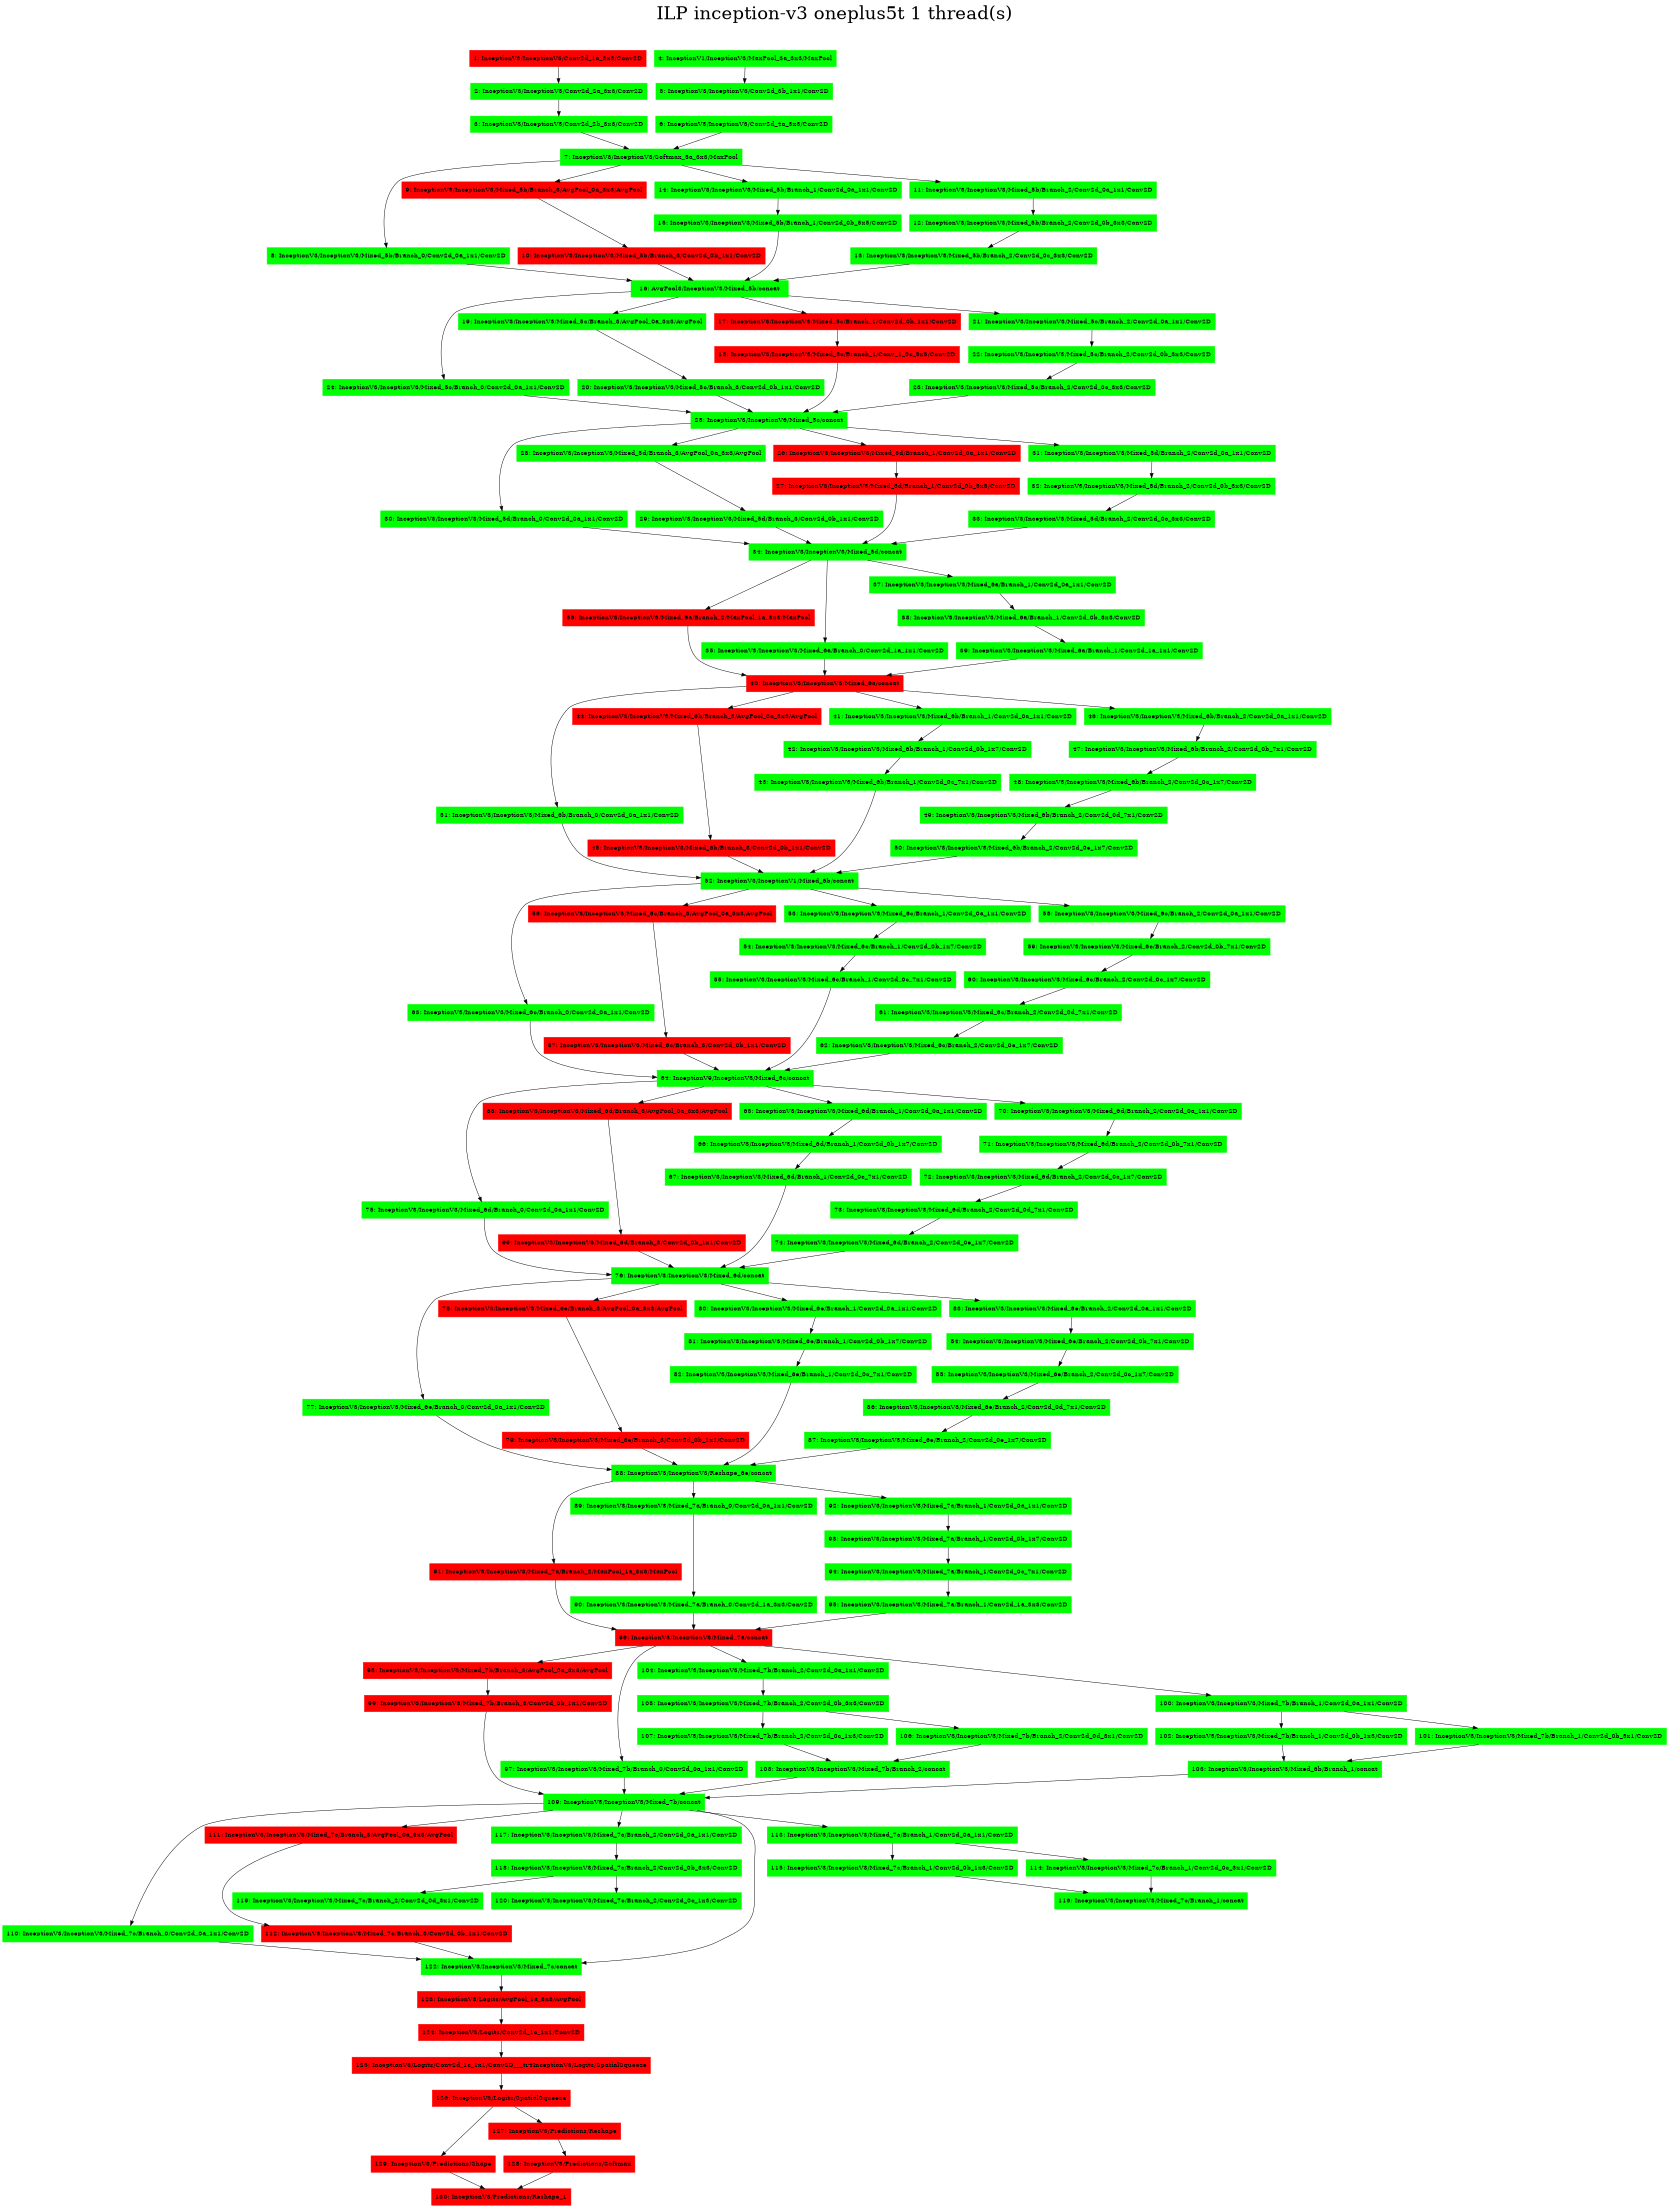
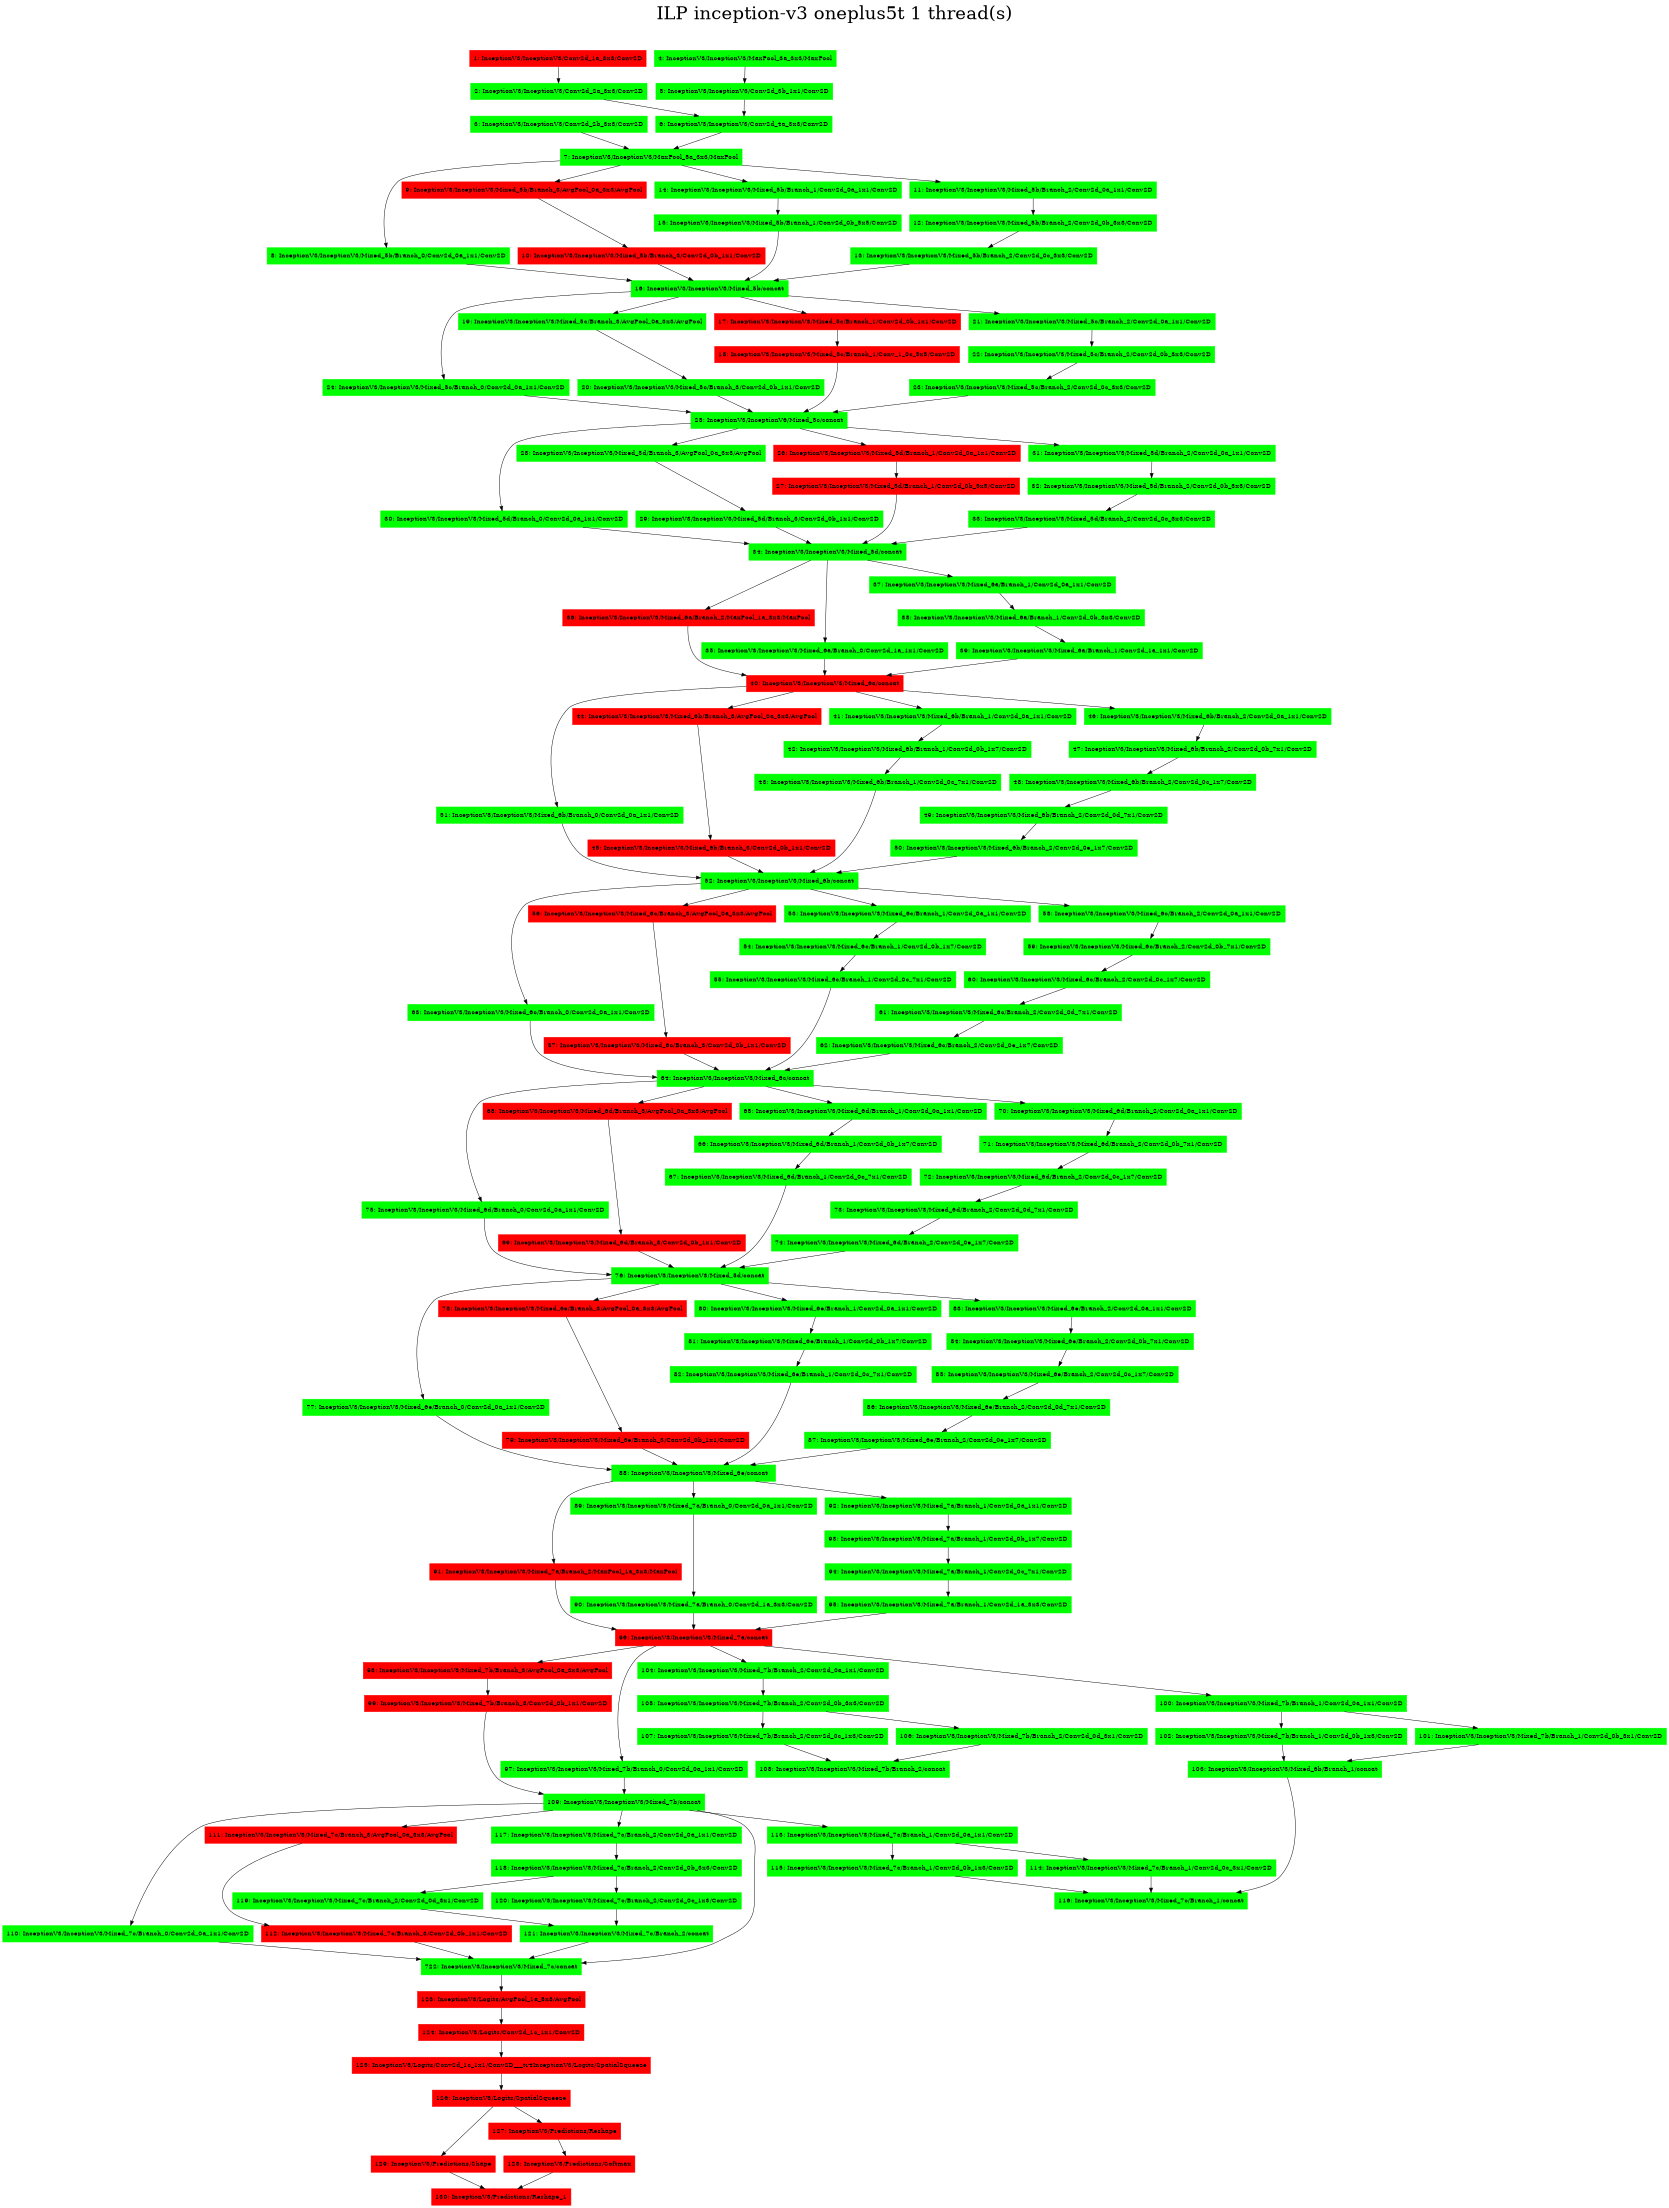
node "4: InceptionV1/InceptionV3/MaxPool_3a_3x3/MaxPool": label "4: InceptionV1/InceptionV3/MaxPool_3a_3x3/MaxPool" -> "4: InceptionV3/InceptionV3/MaxPool_3a_3x3/MaxPool"
edge "2: InceptionV3/InceptionV3/Conv2d_2a_3x3/Conv2D" -> "3: InceptionV3/InceptionV3/Conv2d_2b_3x3/Conv2D": now "2: InceptionV3/InceptionV3/Conv2d_2a_3x3/Conv2D" -> "6: InceptionV3/InceptionV3/Conv2d_4a_3x3/Conv2D"
edge "5: InceptionV3/InceptionV3/Conv2d_3b_1x1/Conv2D" -> "6: InceptionV3/InceptionV3/Conv2d_4a_3x3/Conv2D": added
node "7: InceptionV3/InceptionV3/Softmax_5a_3x3/MaxPool": label "7: InceptionV3/InceptionV3/Softmax_5a_3x3/MaxPool" -> "7: InceptionV3/InceptionV3/MaxPool_5a_3x3/MaxPool"
node "16: AvgPool3/InceptionV3/Mixed_5b/concat": label "16: AvgPool3/InceptionV3/Mixed_5b/concat" -> "16: InceptionV3/InceptionV3/Mixed_5b/concat"
node "52: InceptionV3/InceptionV1/Mixed_6b/concat": label "52: InceptionV3/InceptionV1/Mixed_6b/concat" -> "52: InceptionV3/InceptionV3/Mixed_6b/concat"
node "64: InceptionV9/InceptionV3/Mixed_6c/concat": label "64: InceptionV9/InceptionV3/Mixed_6c/concat" -> "64: InceptionV3/InceptionV3/Mixed_6c/concat"
node "76: InceptionV3/InceptionV3/Mixed_6d/concat": label "76: InceptionV3/InceptionV3/Mixed_6d/concat" -> "76: InceptionV3/InceptionV3/Mixed_5d/concat"
node "88: InceptionV3/InceptionV3/Reshape_6e/concat": label "88: InceptionV3/InceptionV3/Reshape_6e/concat" -> "88: InceptionV3/InceptionV3/Mixed_6e/concat"
edge "108: InceptionV3/InceptionV3/Mixed_7b/Branch_2/concat" -> "109: InceptionV3/InceptionV3/Mixed_7b/concat": removed
edge "103: InceptionV3/InceptionV3/Mixed_6b/Branch_1/concat" -> "109: InceptionV3/InceptionV3/Mixed_7b/concat": now "103: InceptionV3/InceptionV3/Mixed_6b/Branch_1/concat" -> "116: InceptionV3/InceptionV3/Mixed_7c/Branch_1/concat"
node "121: InceptionV3/InceptionV3/Mixed_7c/Branch_2/concat": added
node "122: InceptionV3/InceptionV3/Mixed_7c/concat": label "122: InceptionV3/InceptionV3/Mixed_7c/concat" -> "722: InceptionV3/InceptionV3/Mixed_7c/concat"
